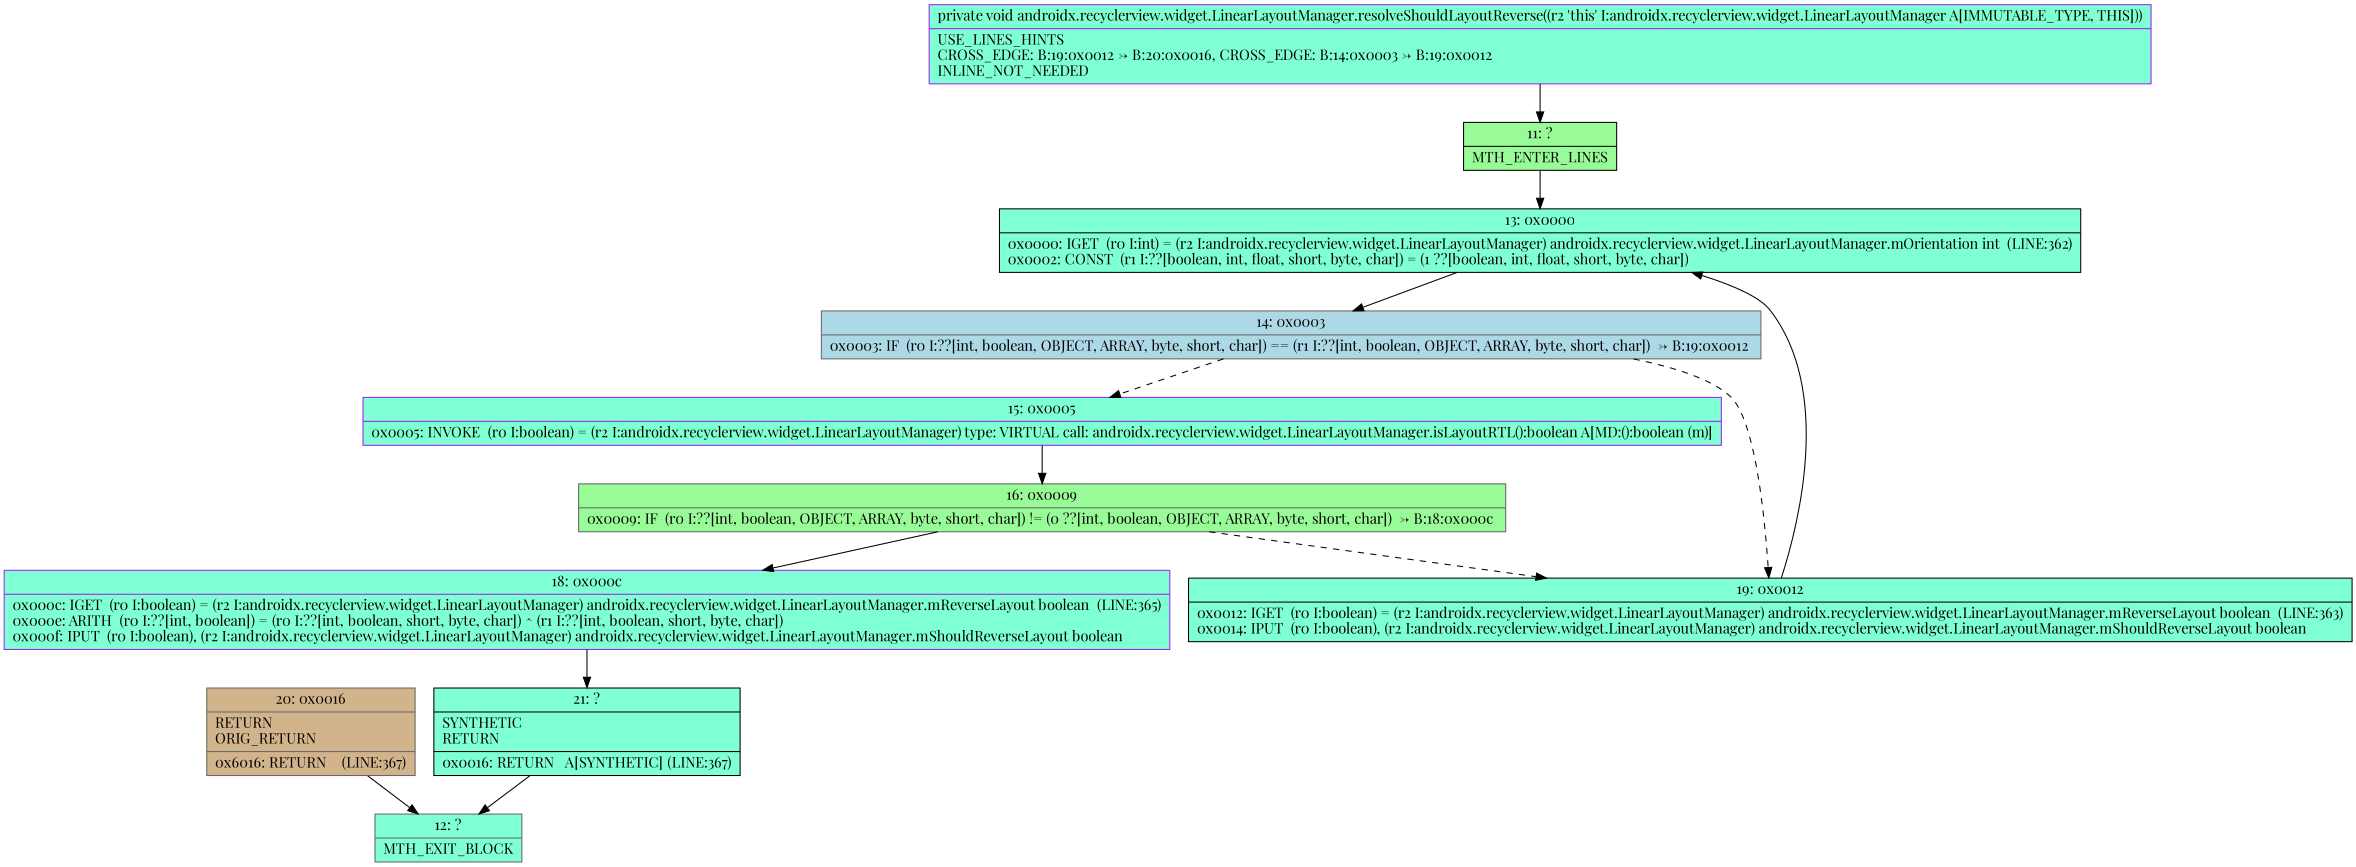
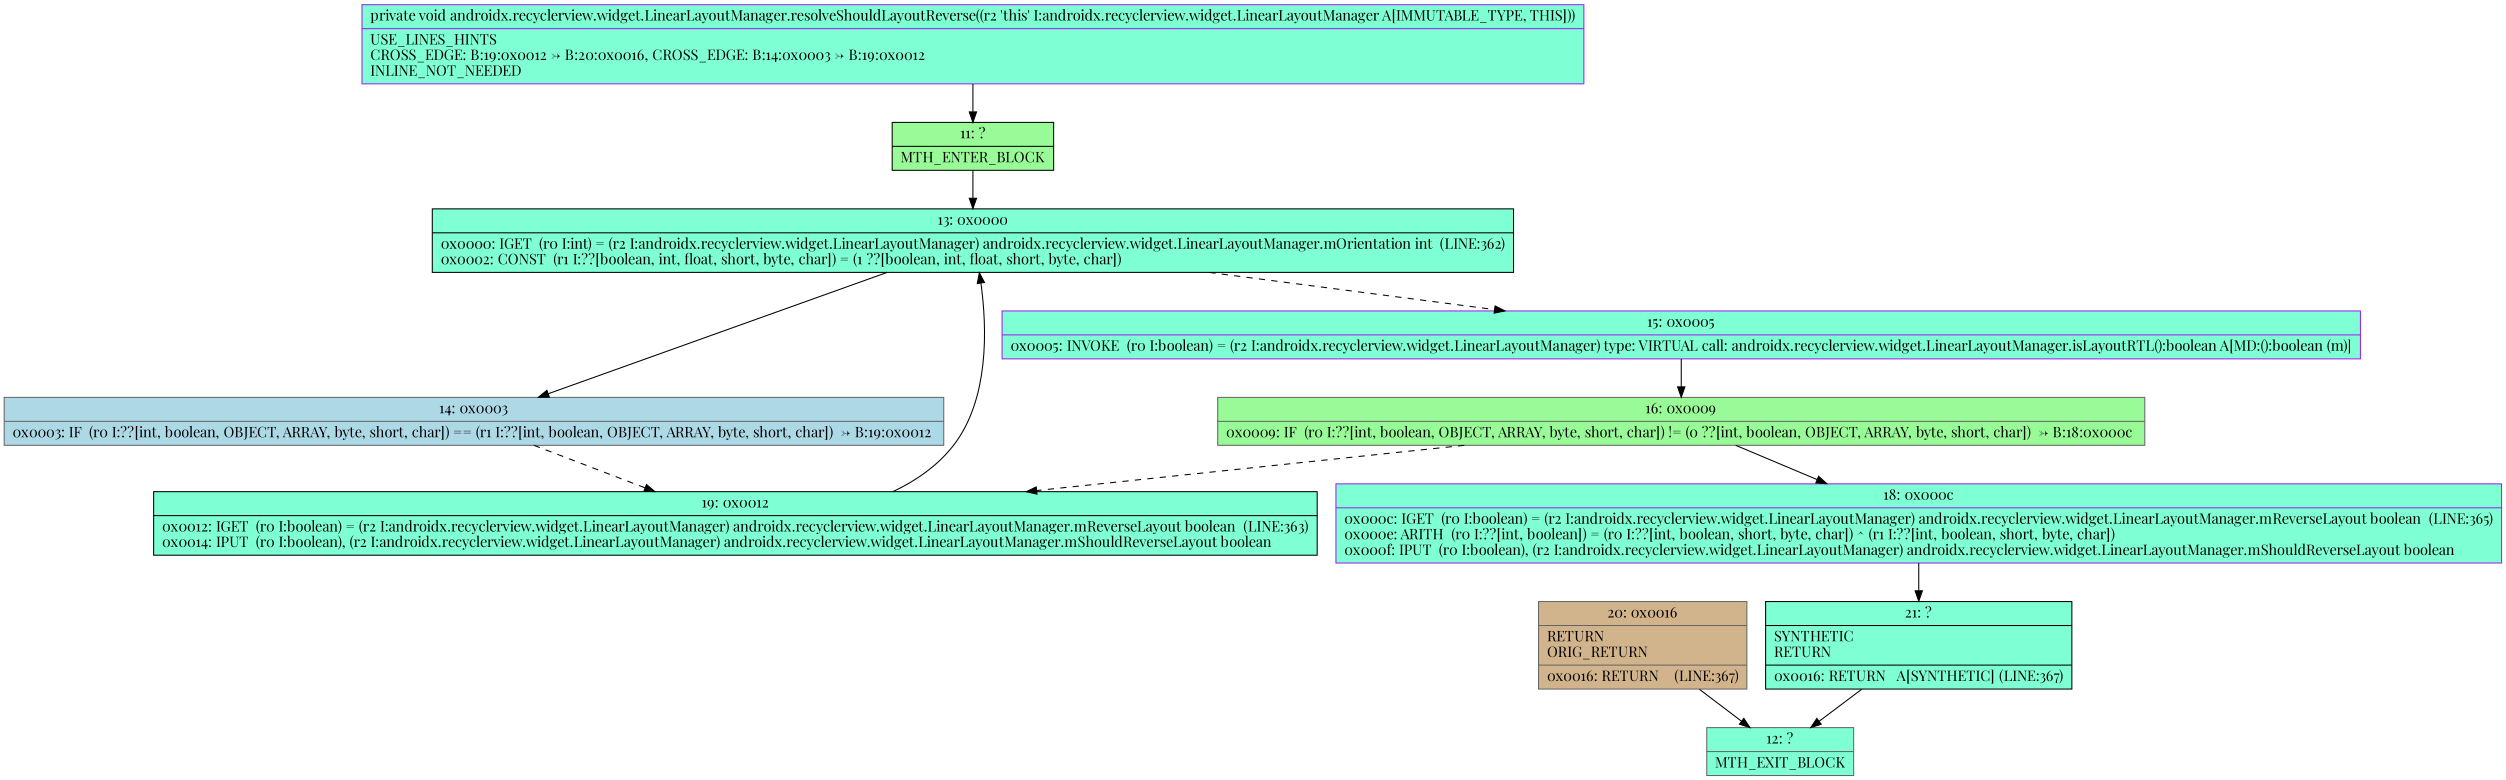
node "11: ?": text "MTH_ENTER_LINES" -> "MTH_ENTER_BLOCK"
edge "14: 0x0003" -> "15: 0x0005": now "13: 0x0000" -> "15: 0x0005"
node "20: 0x0016": text "0x6016: RETURN    (LINE:367)" -> "0x0016: RETURN    (LINE:367)"
